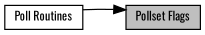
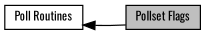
edge "Poll Routines" -> "Pollset Flags": reversed
